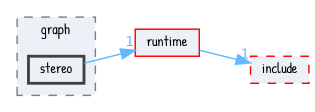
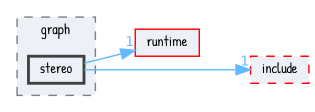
edge "runtime" -> "include": now "stereo" -> "include"
